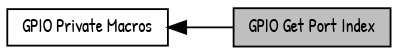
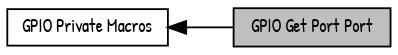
node "GPIO Get Port Index": label "GPIO Get Port Index" -> "GPIO Get Port Port"
